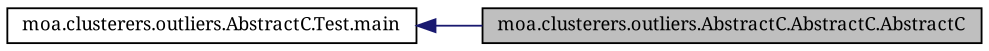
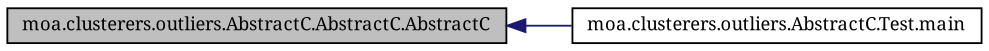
edge "moa.clusterers.outliers.AbstractC.AbstractC.AbstractC" -> "moa.clusterers.outliers.AbstractC.Test.main": reversed
